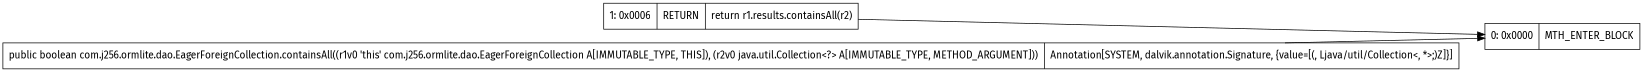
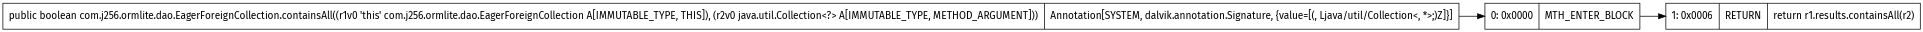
edge "1: 0x0006" -> "0: 0x0000": reversed
